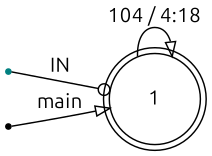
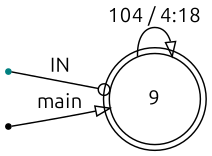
node "1": label "1" -> "9"
